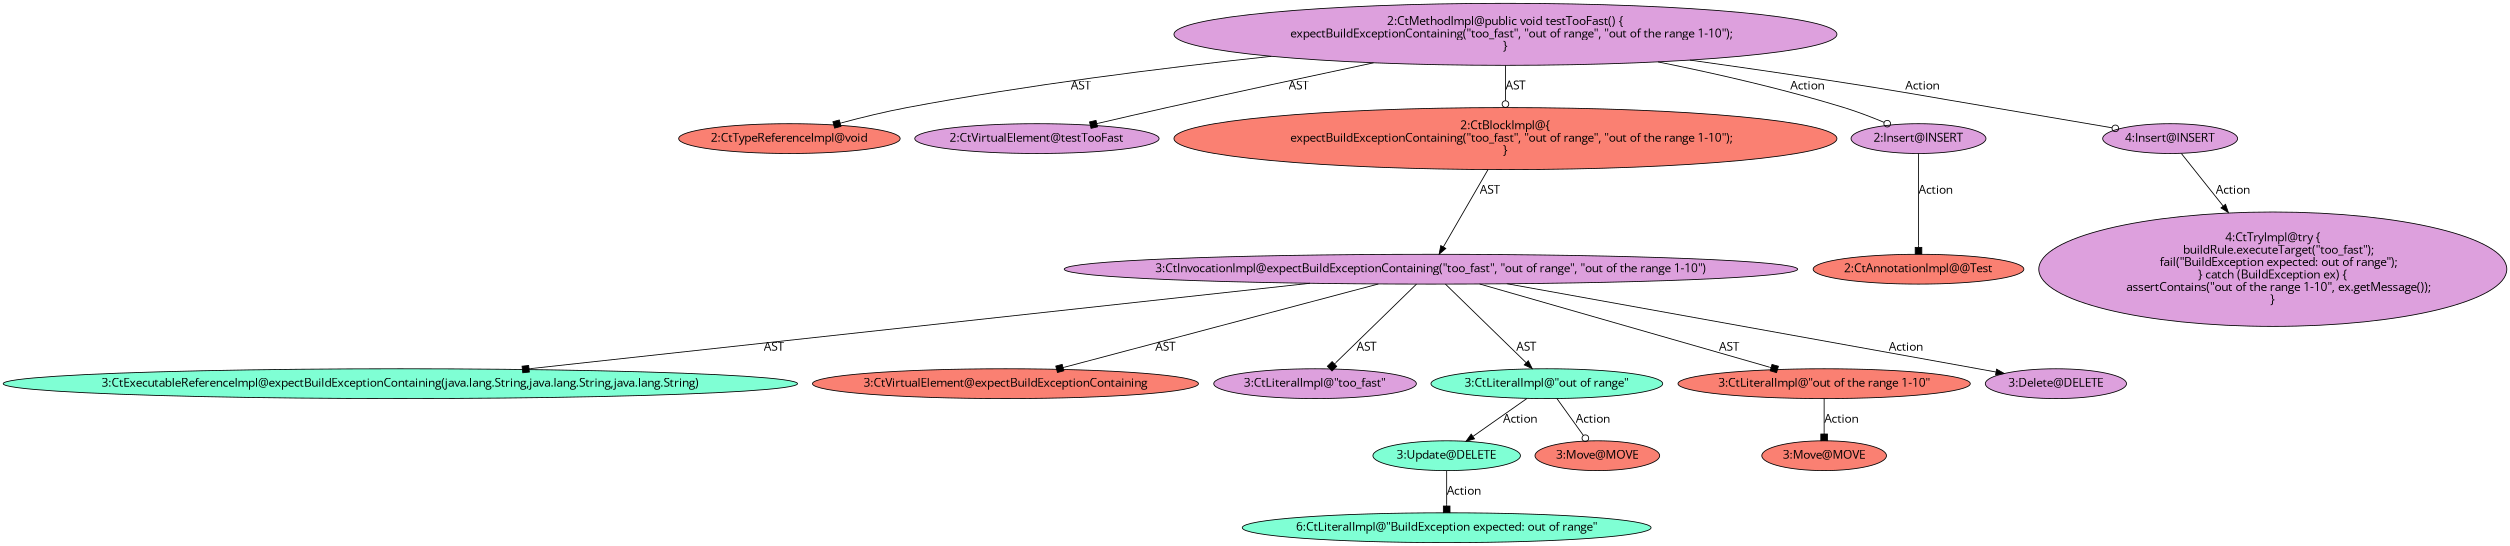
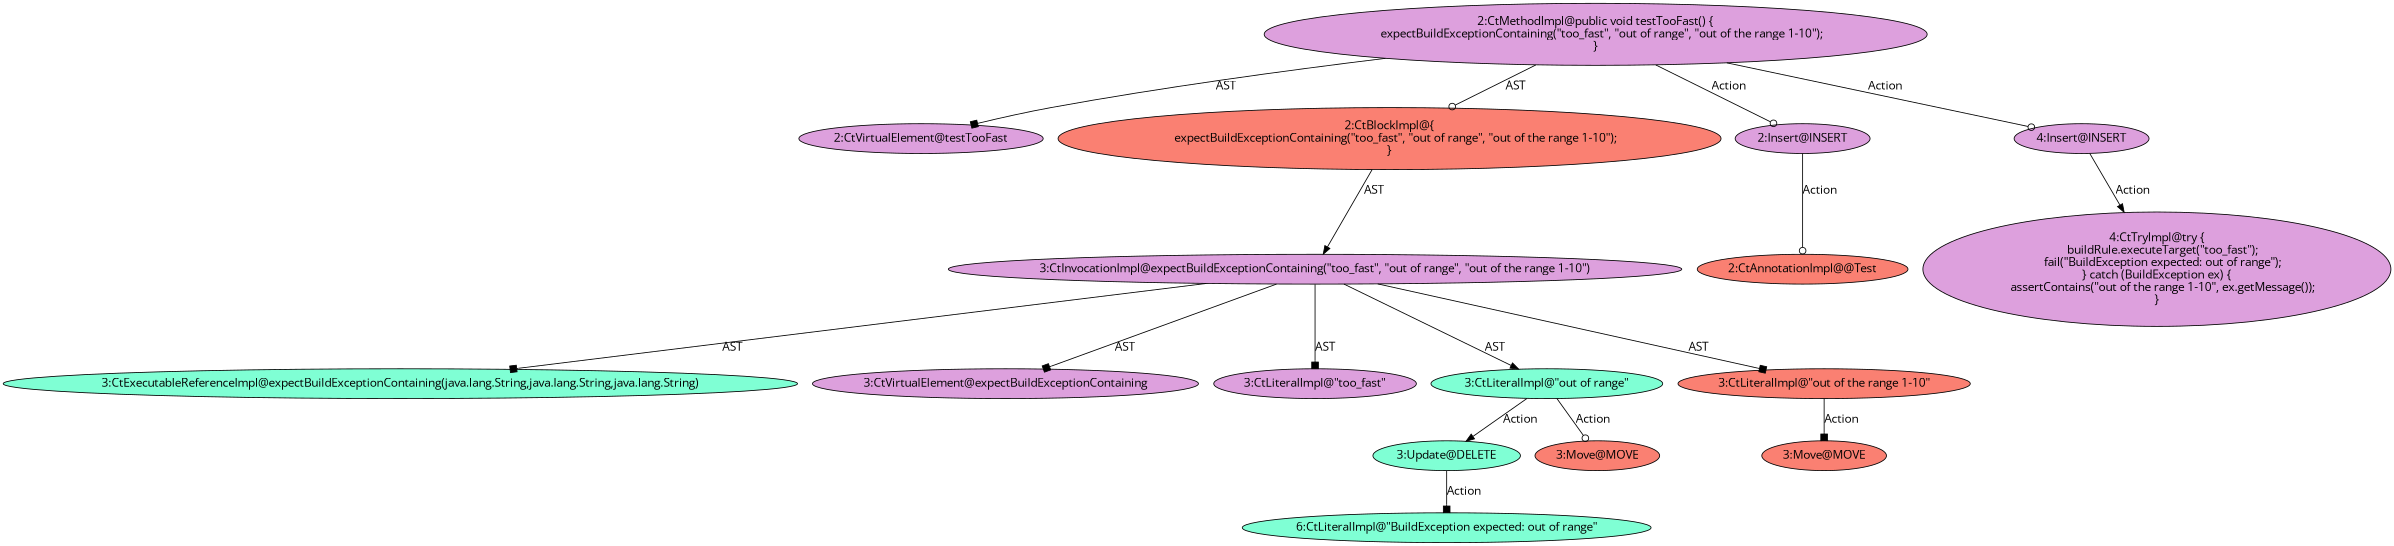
node "2:CtTypeReferenceImpl@void": removed
edge "2:Insert@INSERT" -> "2:CtAnnotationImpl@@Test": arrowhead box -> odot
node "3:CtVirtualElement@expectBuildExceptionContaining": fillcolor salmon -> plum
node "3:Delete@DELETE": removed
